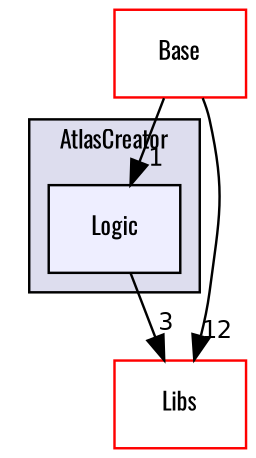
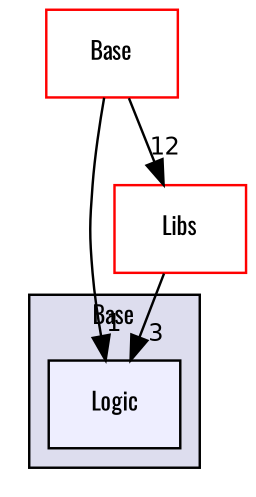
cluster "AtlasCreator": label "AtlasCreator" -> "Base"
edge "Logic" -> "Libs": reversed
